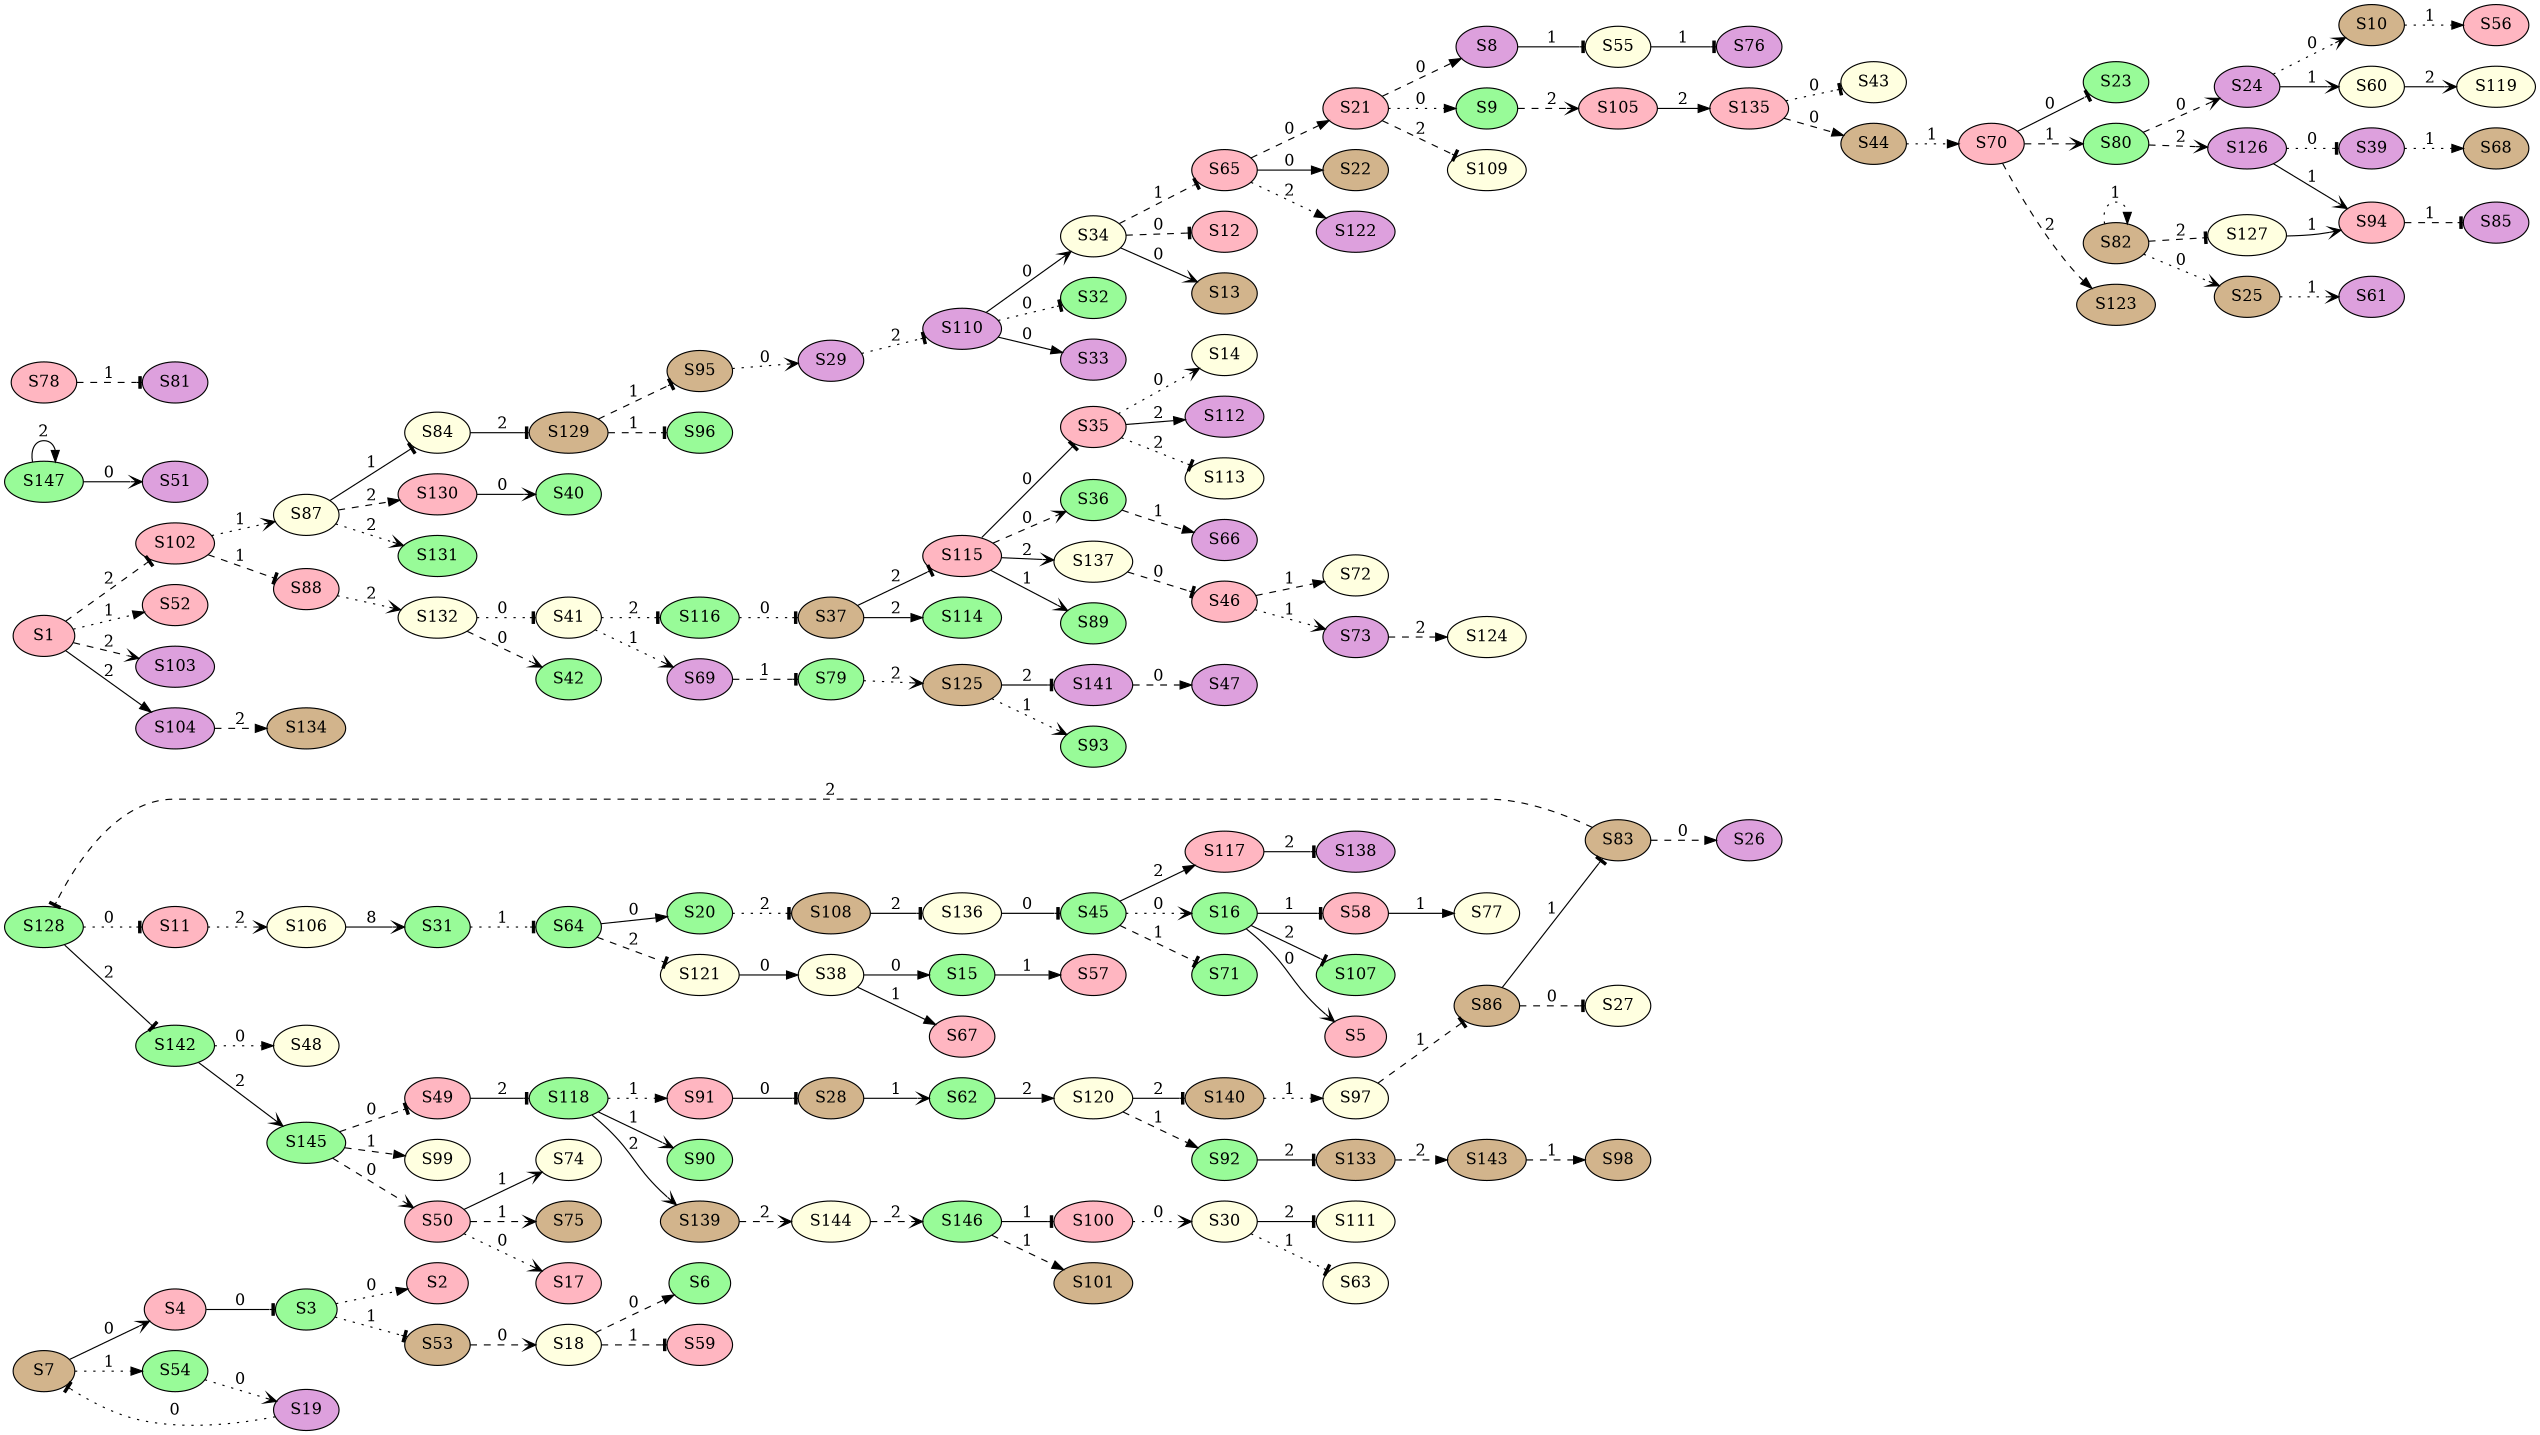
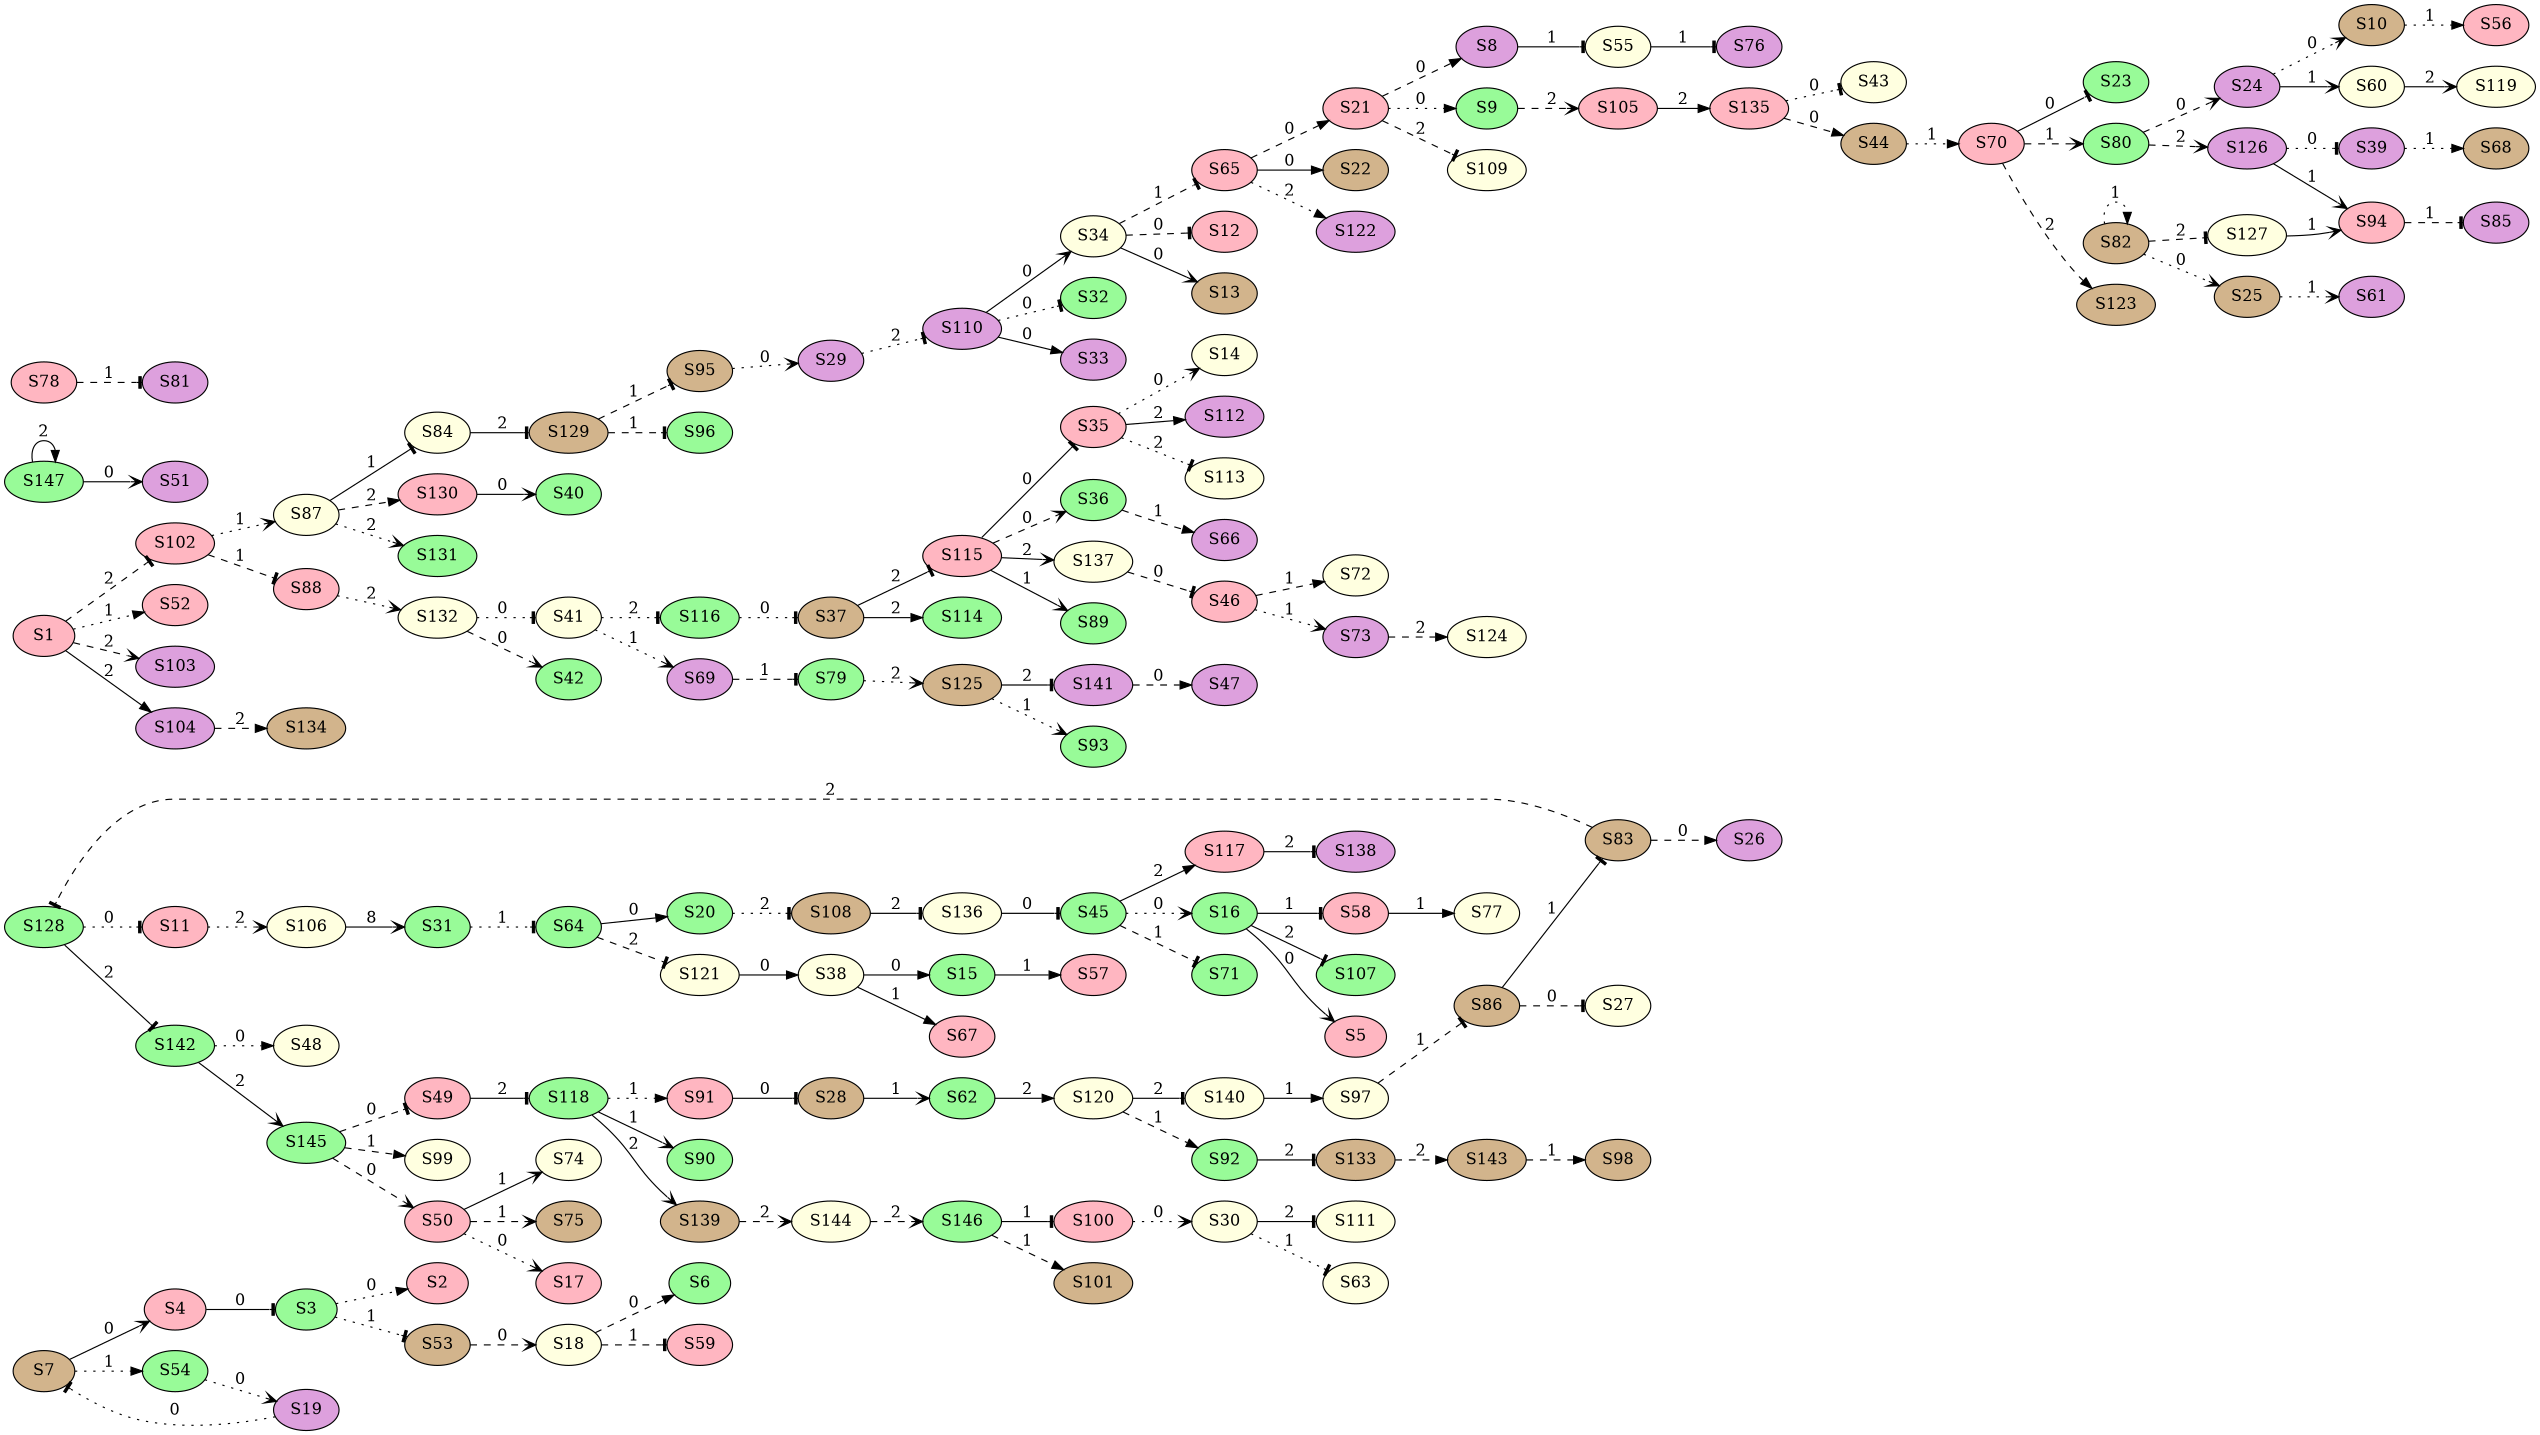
node "S140": fillcolor tan -> lightyellow
edge "S140" -> "S97": style dotted -> solid
